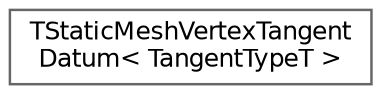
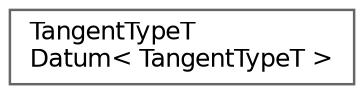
node "TStaticMeshVertexTangent Datum< TangentTypeT >": label "TStaticMeshVertexTangent Datum< TangentTypeT >" -> "TangentTypeT Datum< TangentTypeT >"
